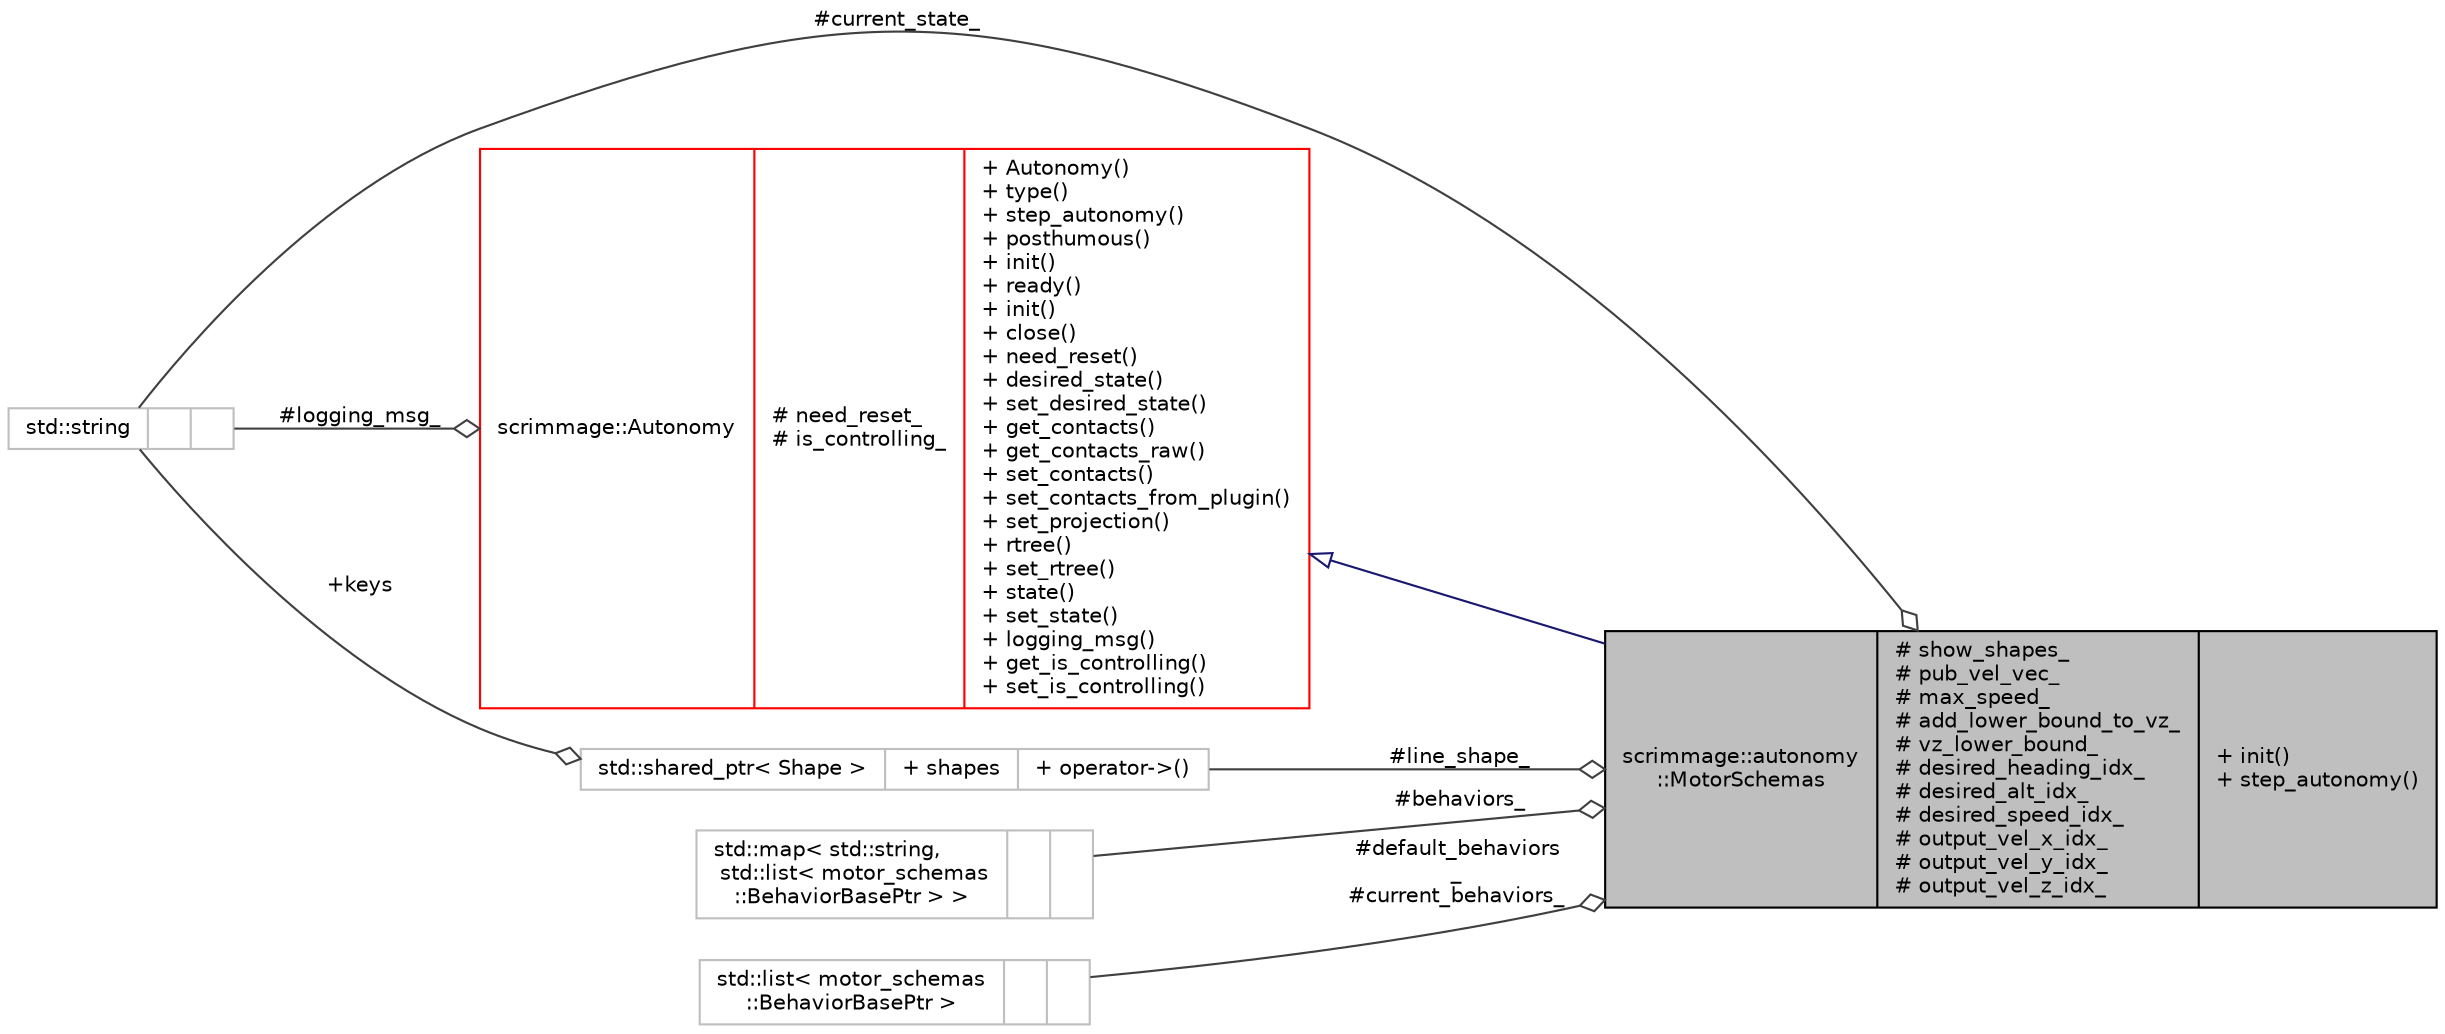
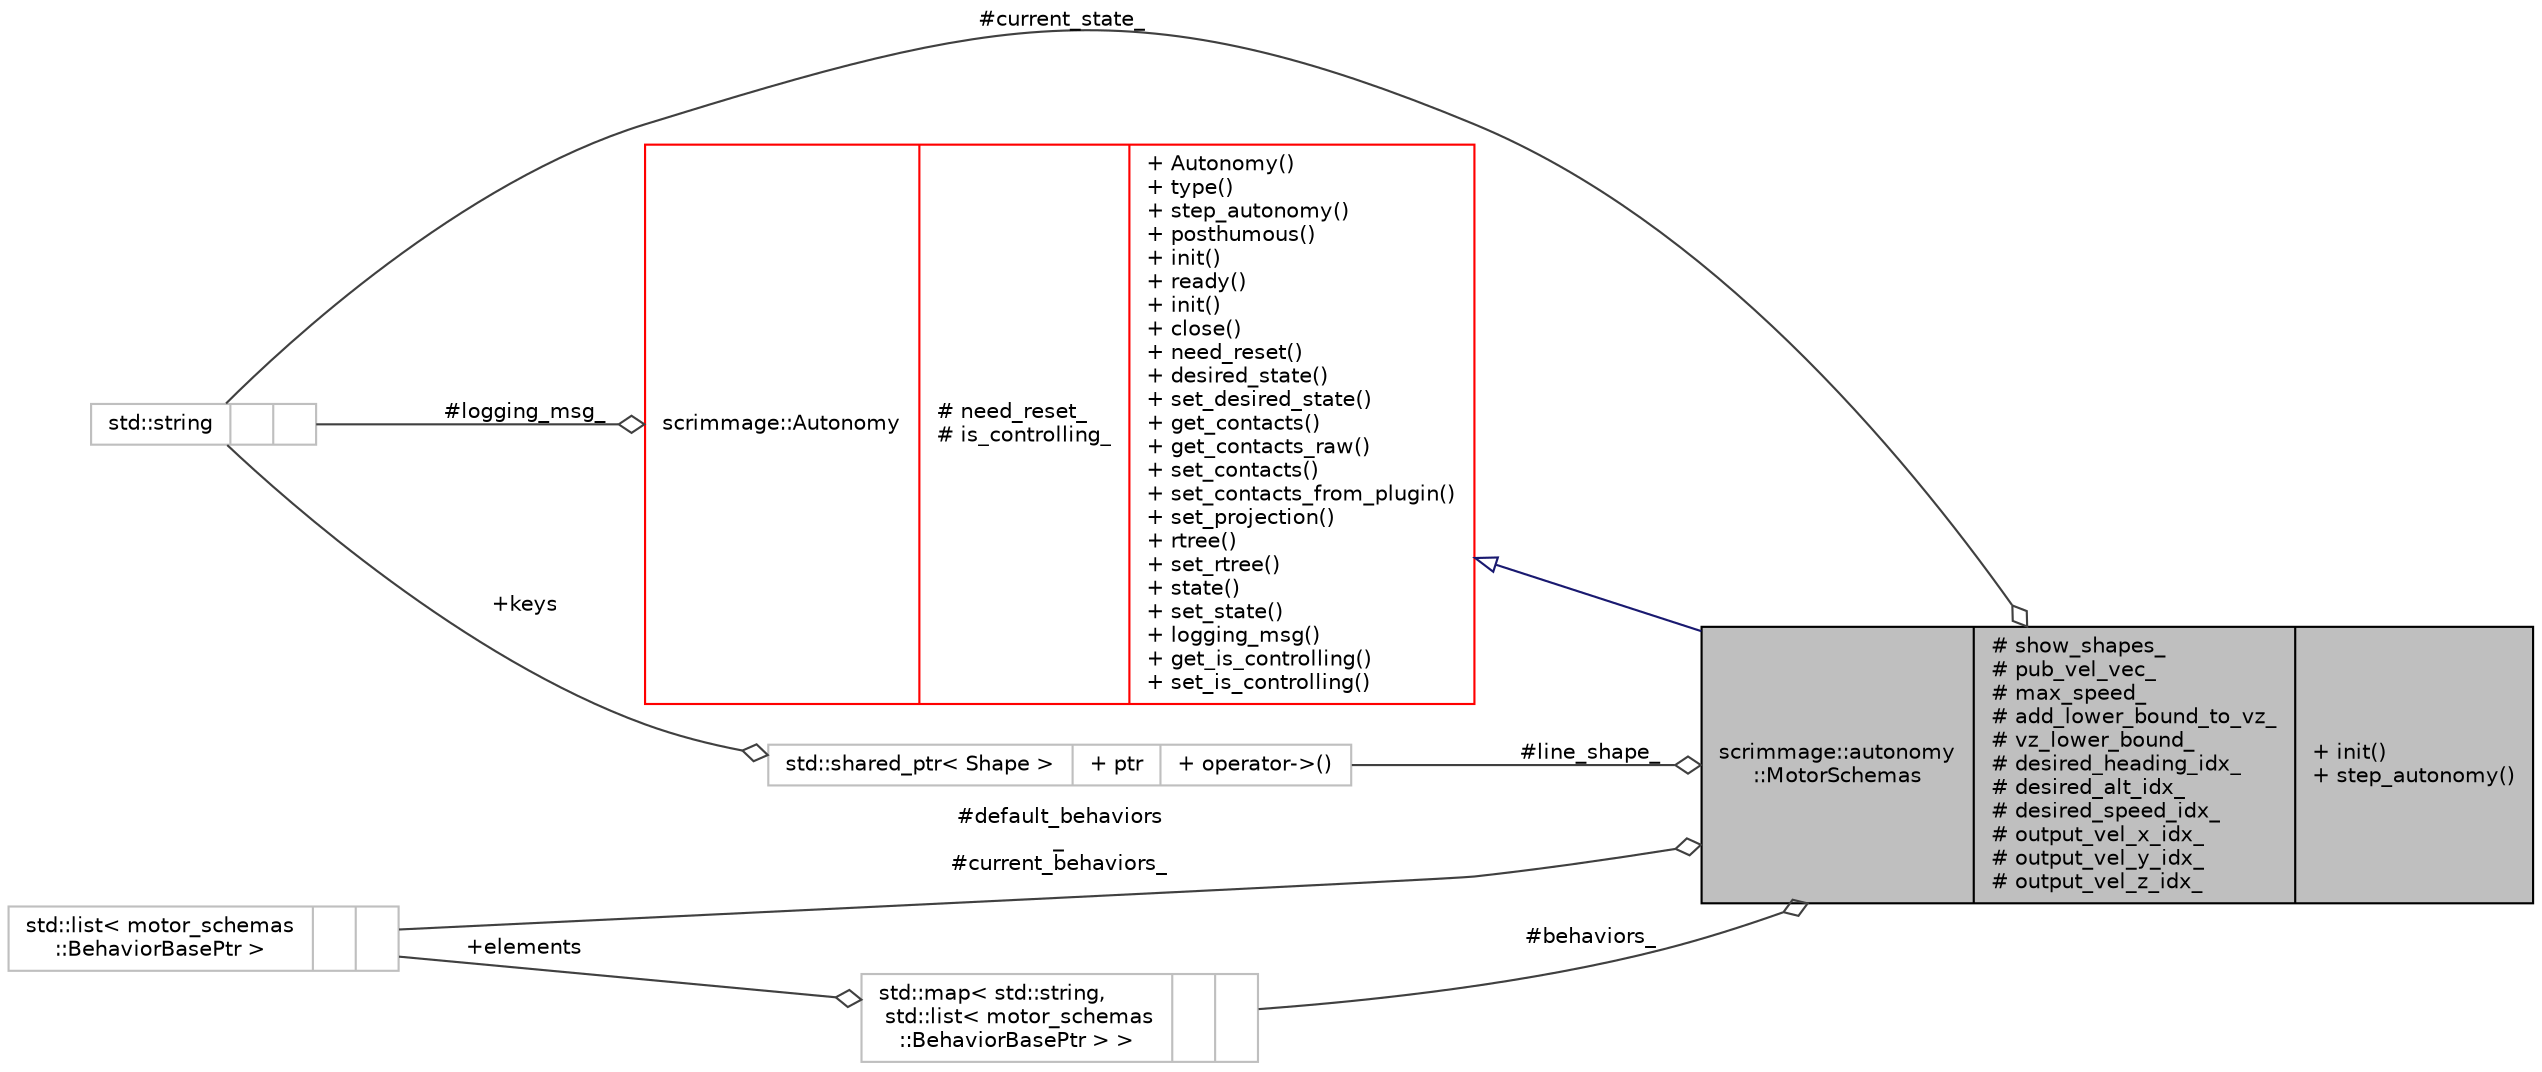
node "std::shared_ptr< Shape >": text "+ shapes" -> "+ ptr"
edge "std::list< motor_schemas" -> "std::map< std::string,": added, label "+elements"
